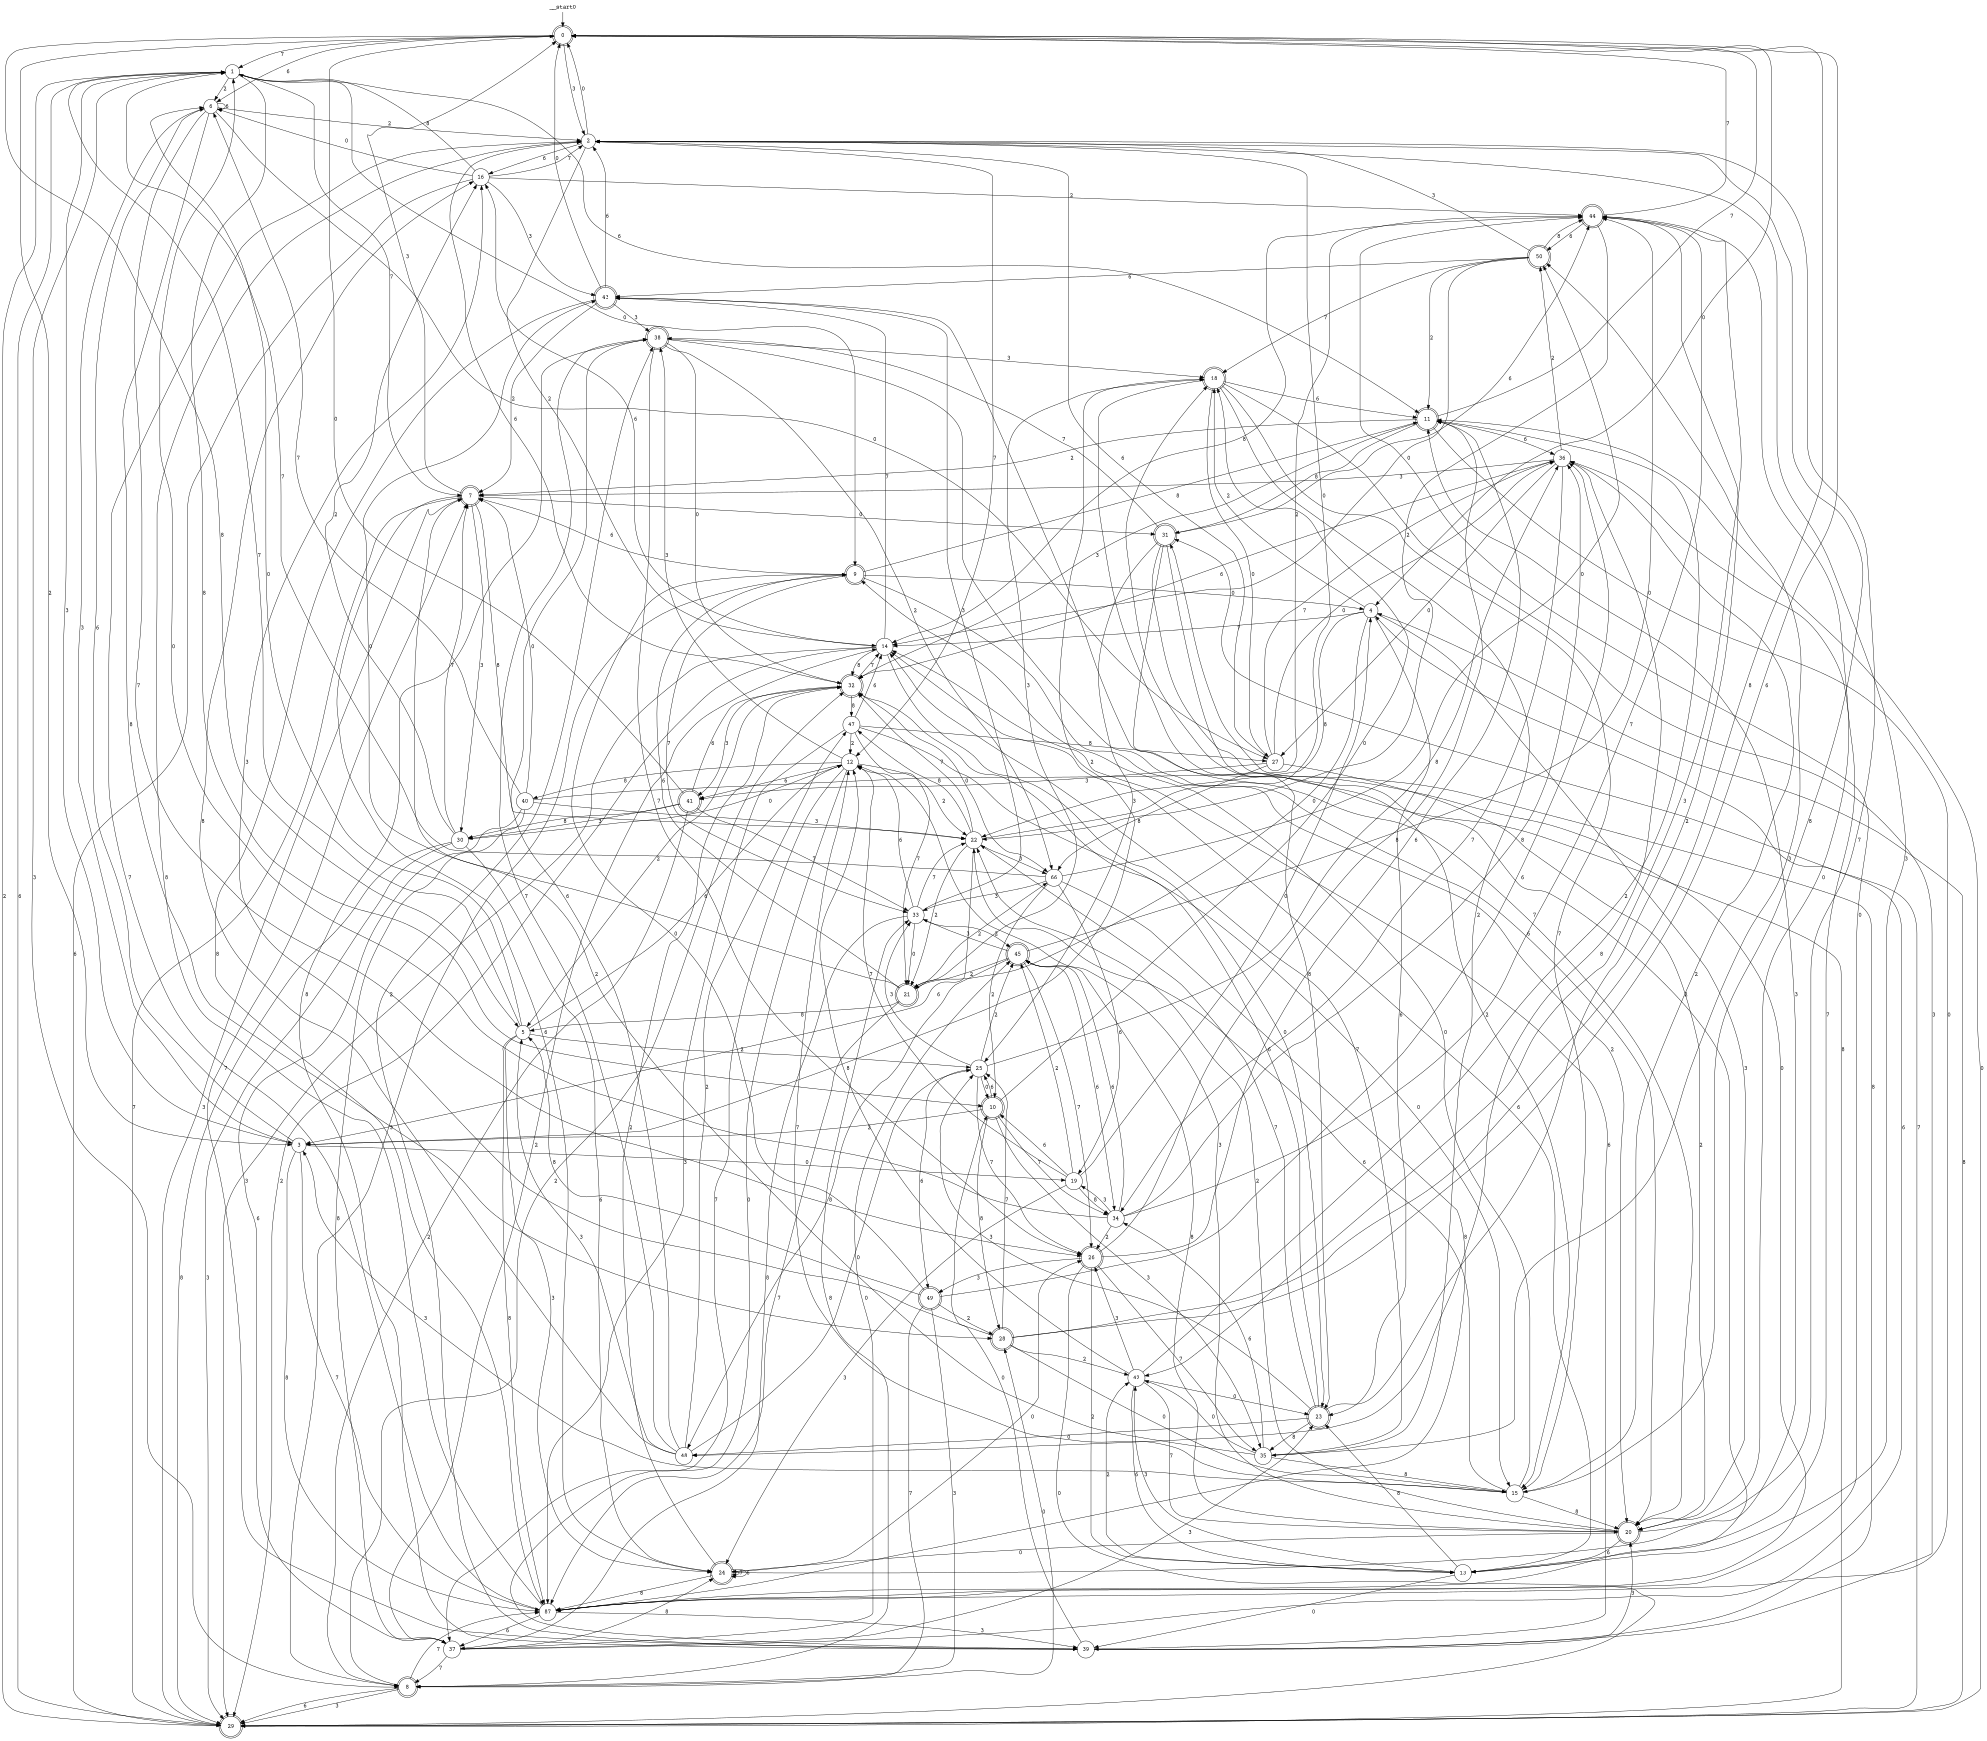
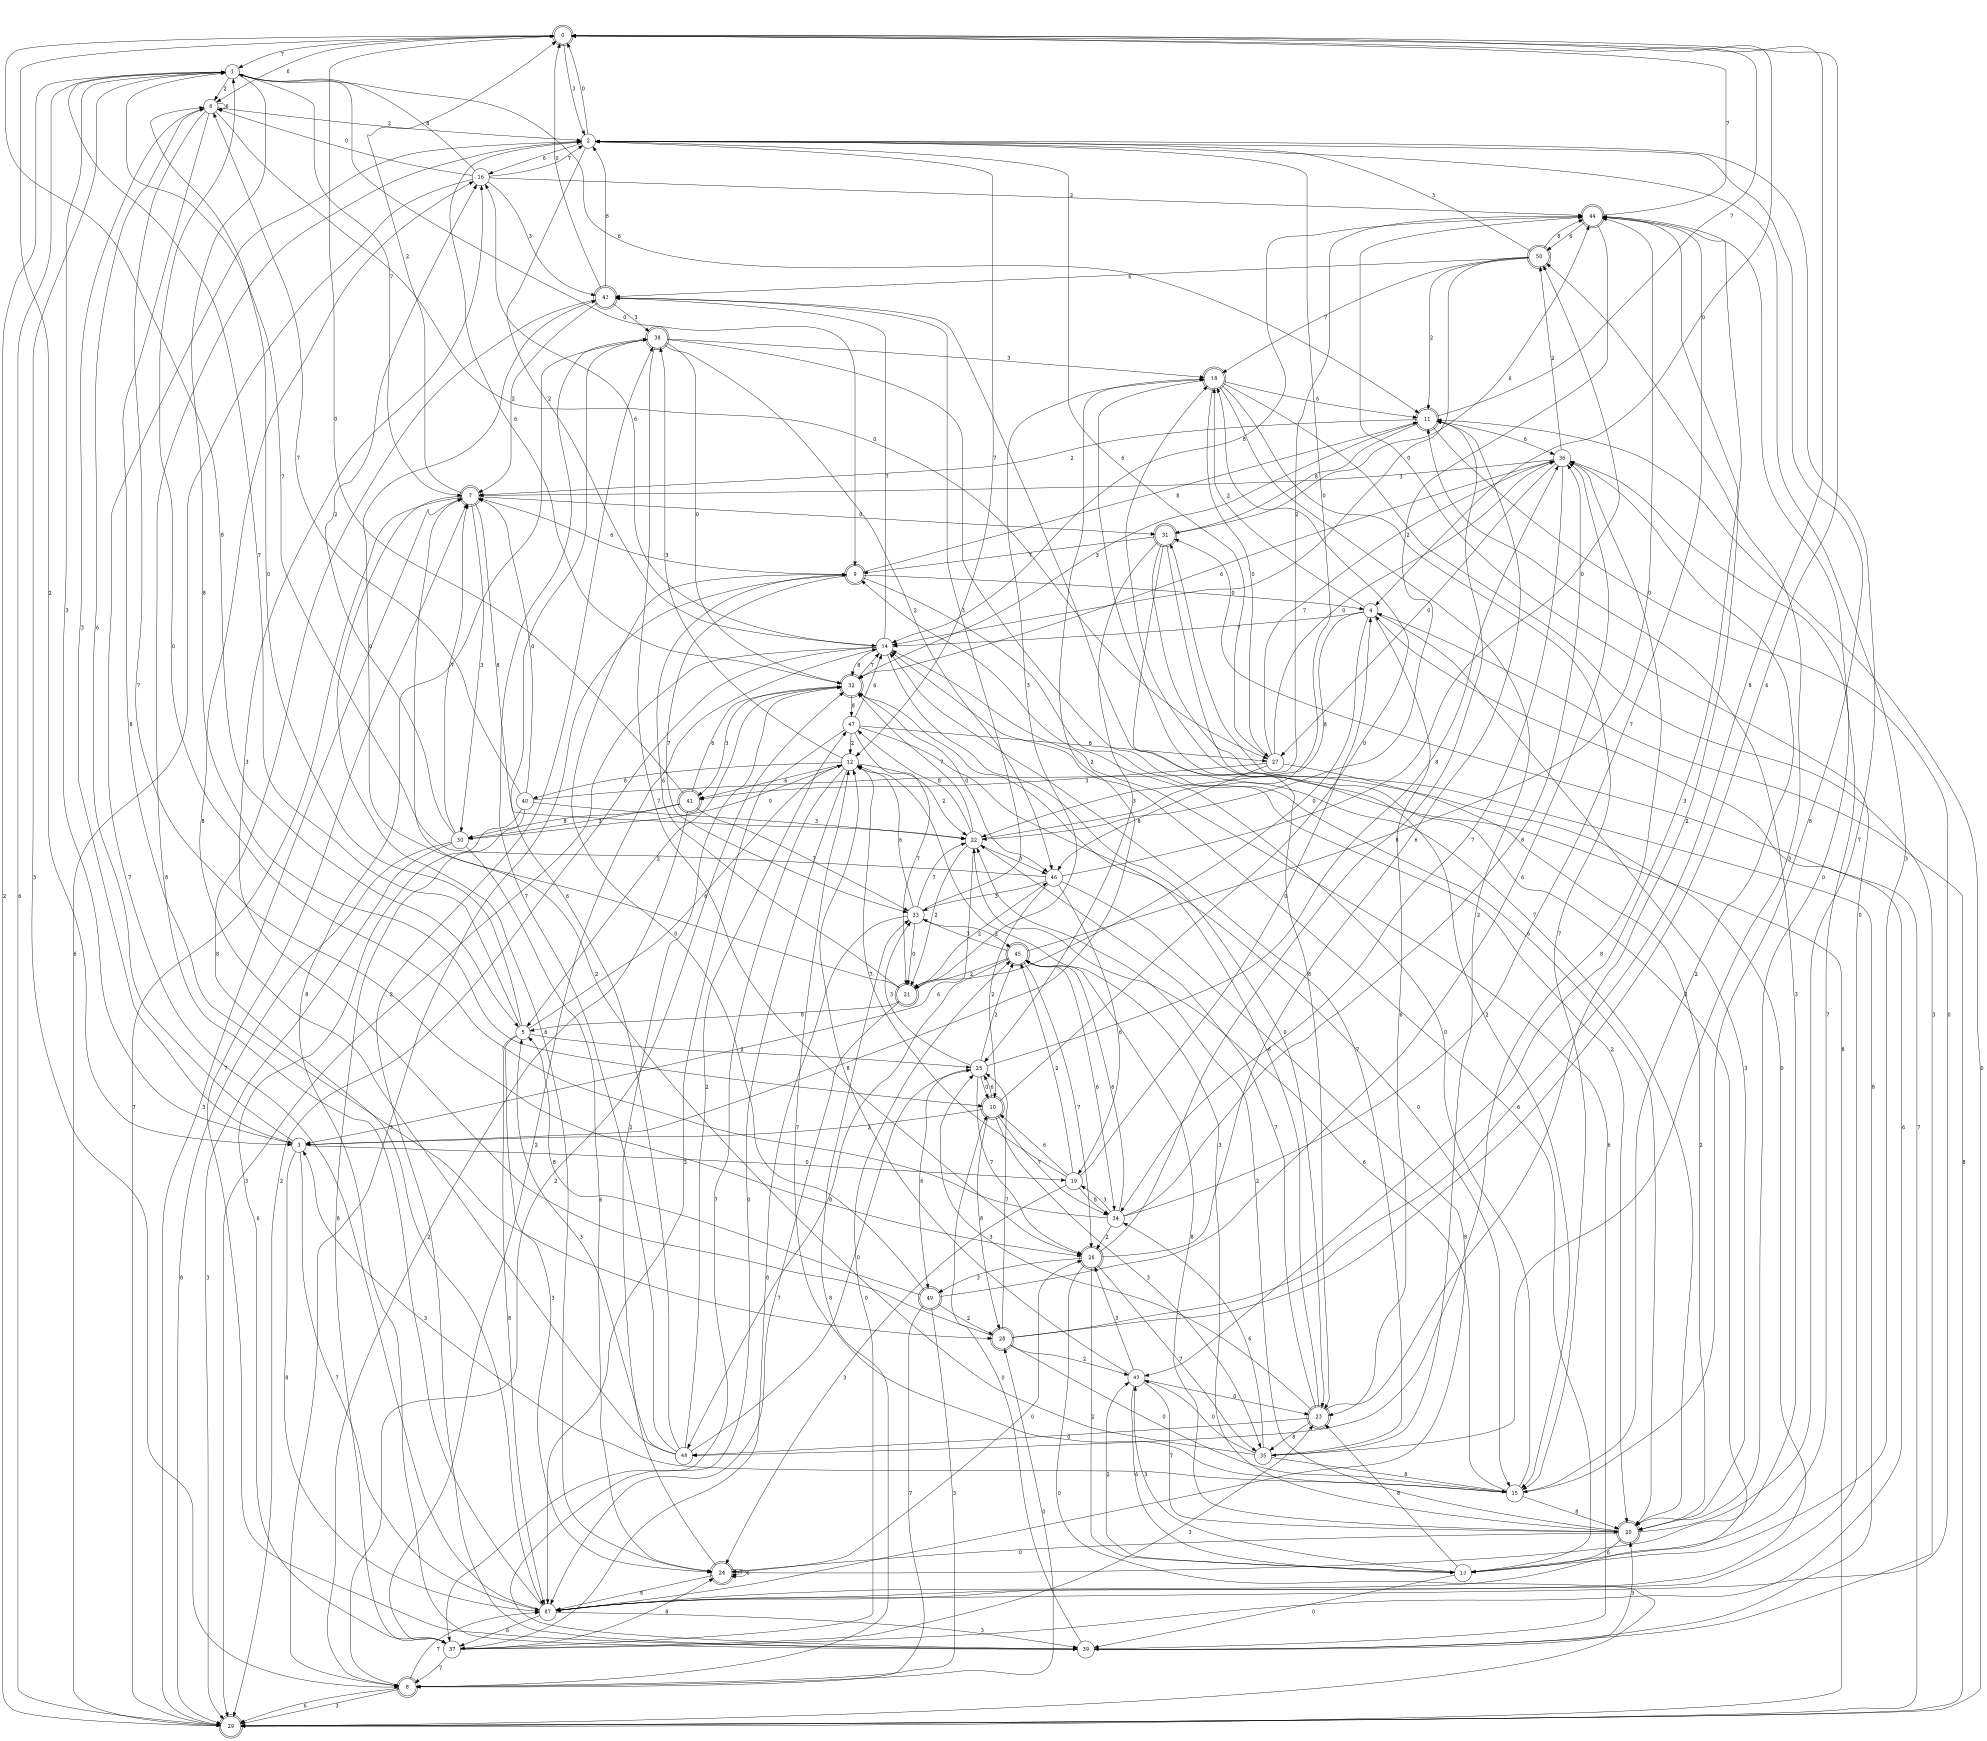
node "__start0": removed
edge "7" -> "0": label "3" -> "2"
edge "31" -> "38": now "31" -> "9"
node "66": label "66" -> "46"
edge "42" -> "11": removed, label "2"
